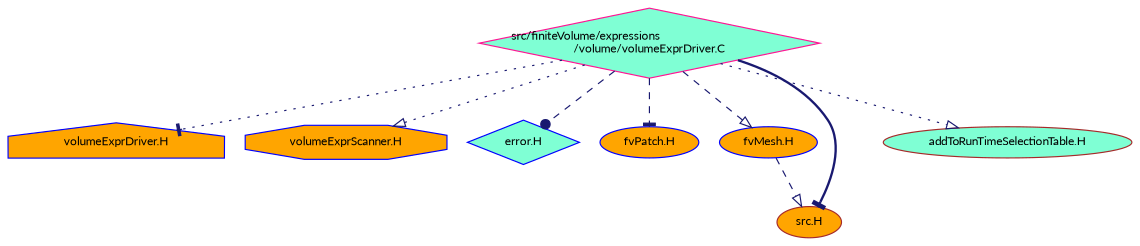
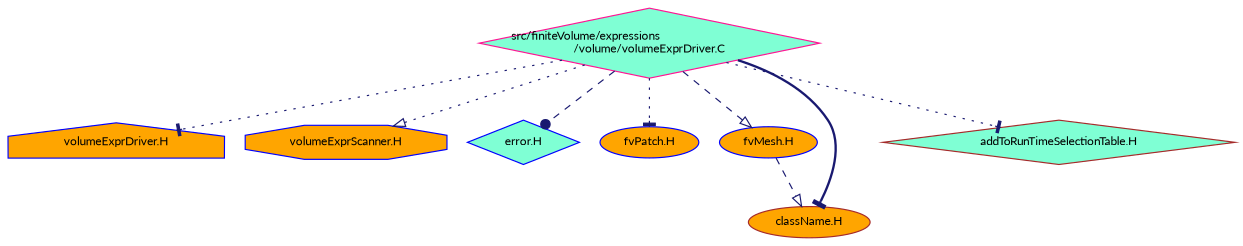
edge "src/finiteVolume/expressions /volume/volumeExprDriver.C" -> "addToRunTimeSelectionTable.H": arrowhead onormal -> tee
edge "src/finiteVolume/expressions /volume/volumeExprDriver.C" -> "fvPatch.H": style dashed -> dotted
node "addToRunTimeSelectionTable.H": shape ellipse -> diamond
node "src.H": label "src.H" -> "className.H"
